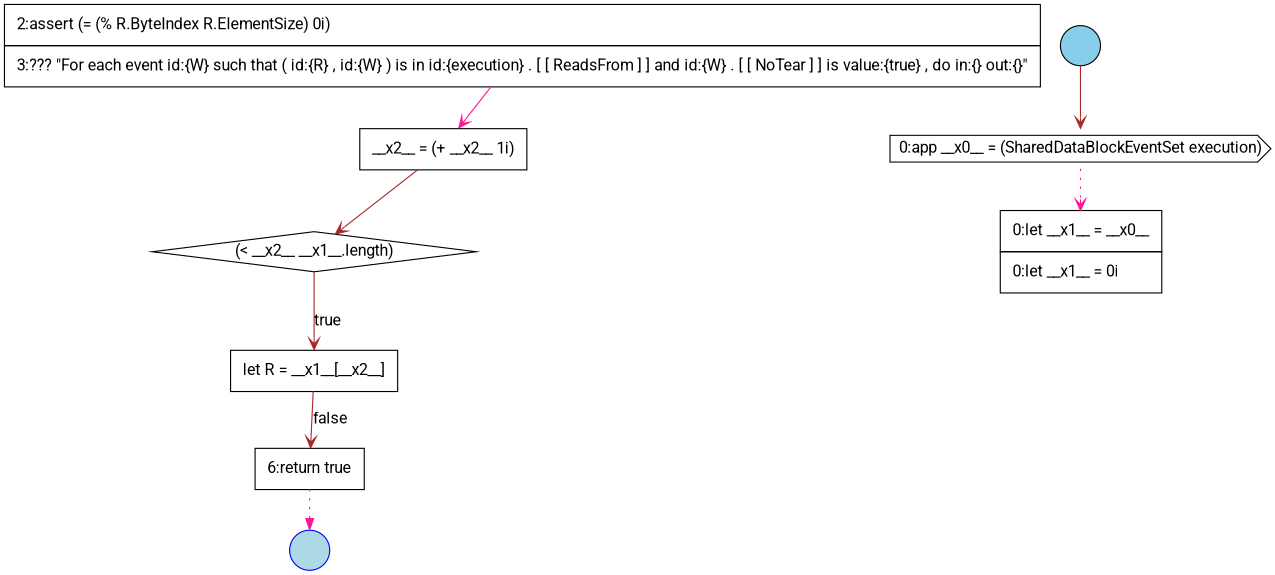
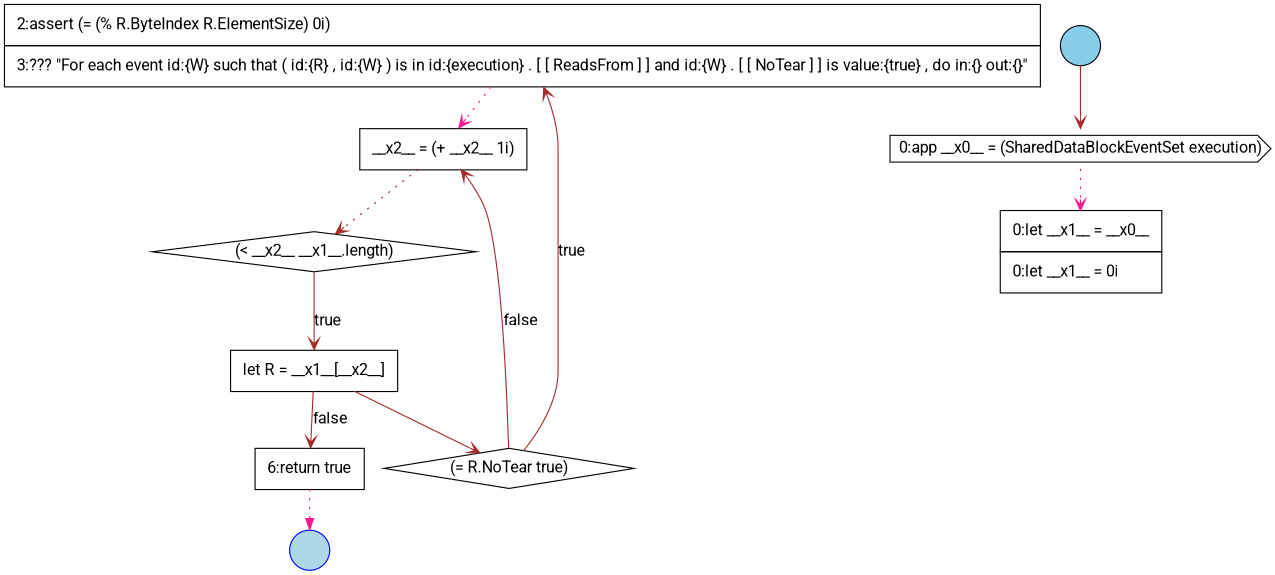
edge "2:assert (= (% R.ByteIndex R.ElementSize) 0i)" -> "__x2__ = (+ __x2__ 1i)": style solid -> dotted
edge "__x2__ = (+ __x2__ 1i)" -> "(< __x2__ __x1__.length)": style solid -> dotted
node "(= R.NoTear true)": added
